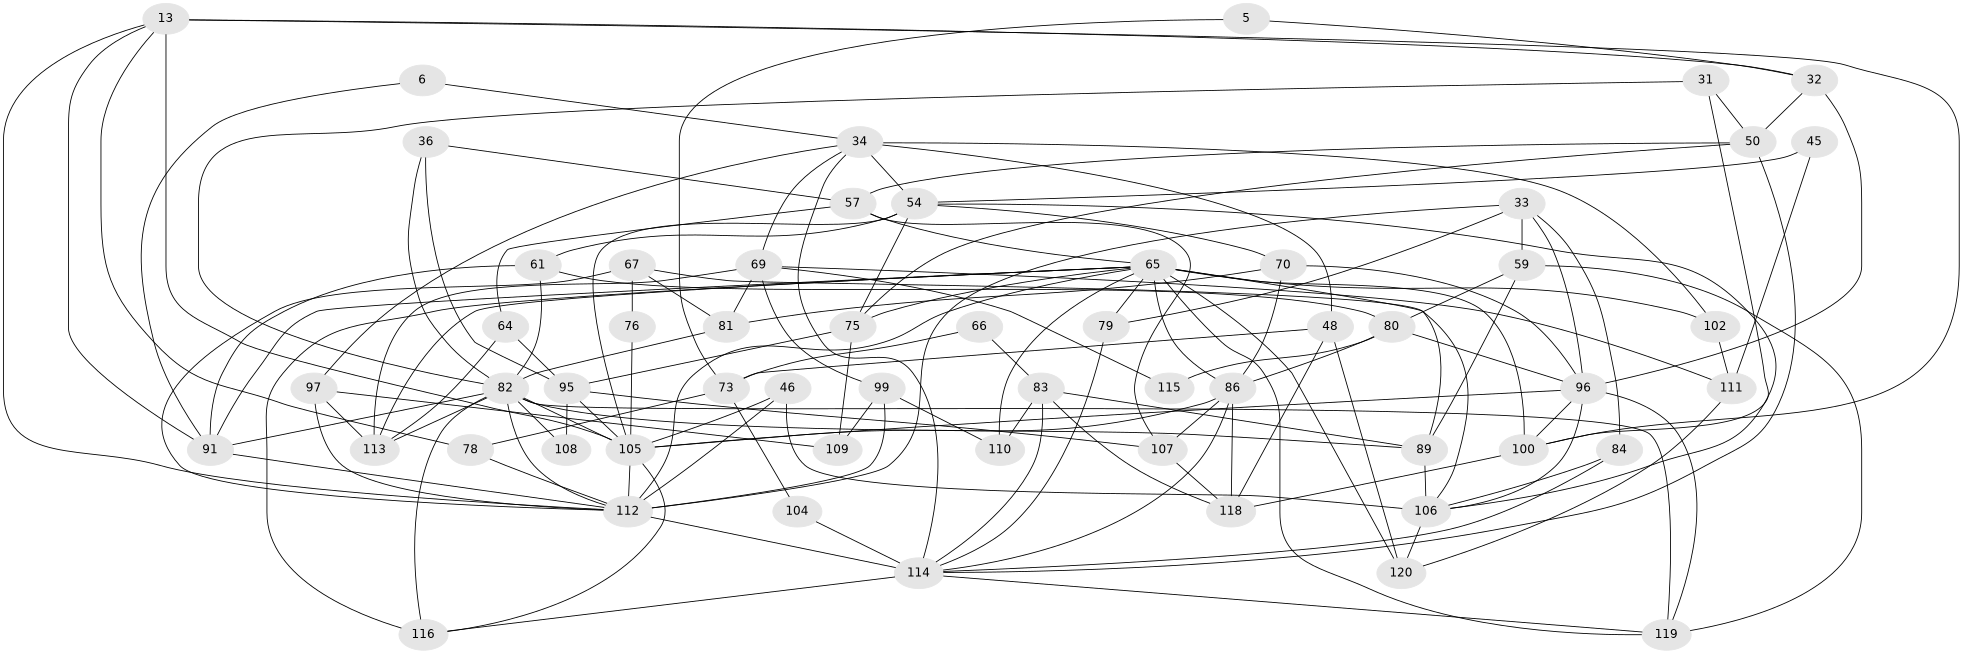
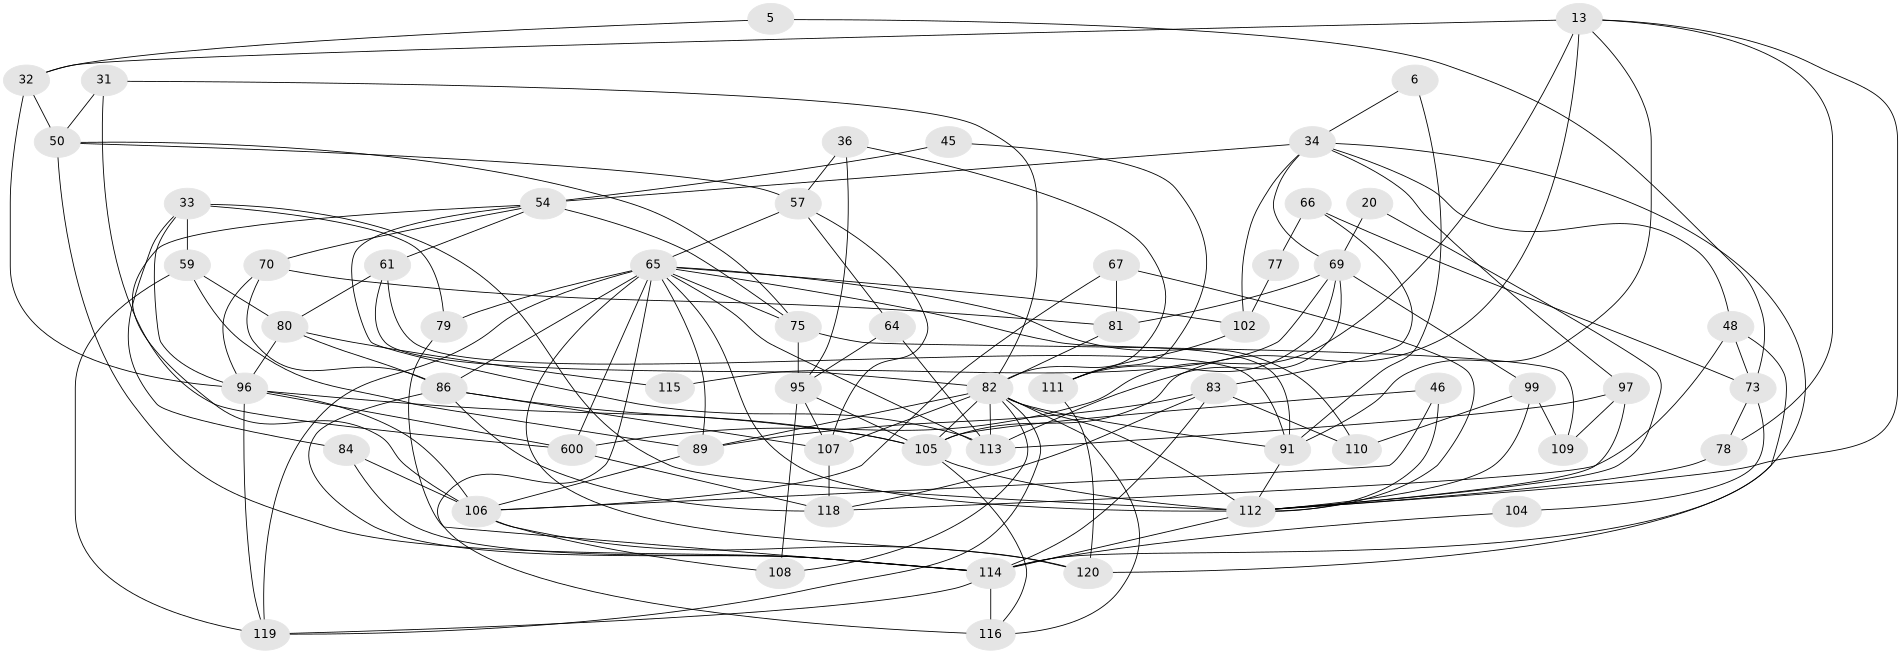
node "20": added
edge "54" -- "105": now "54" -- "113"
node "77": added
node "76": removed
edge "82" -- "107": added
node "100": label "100" -> "600"
edge "106" -- "108": added
